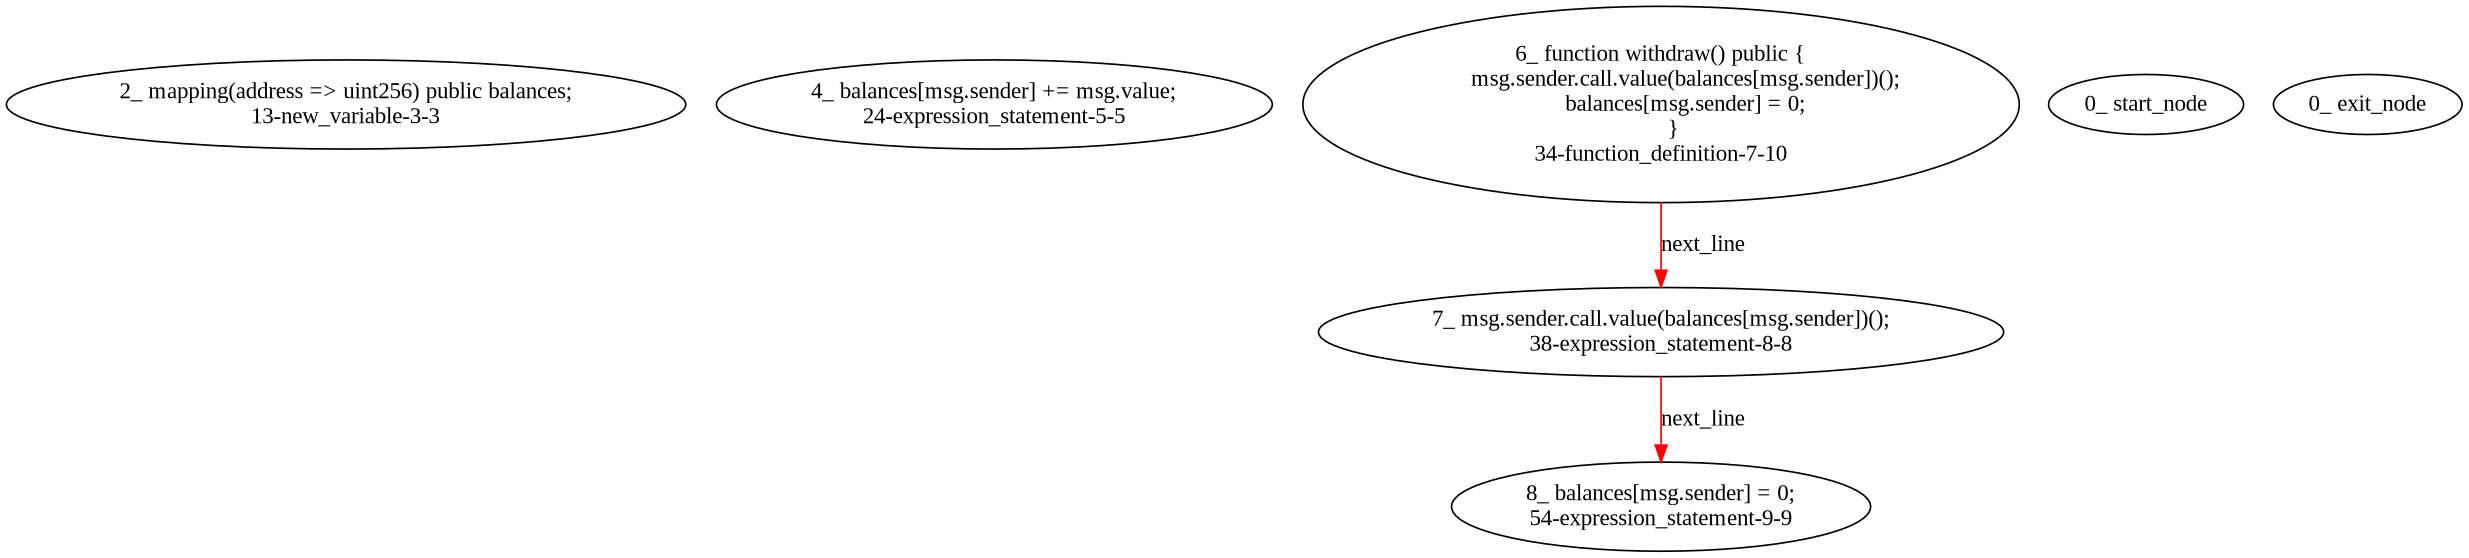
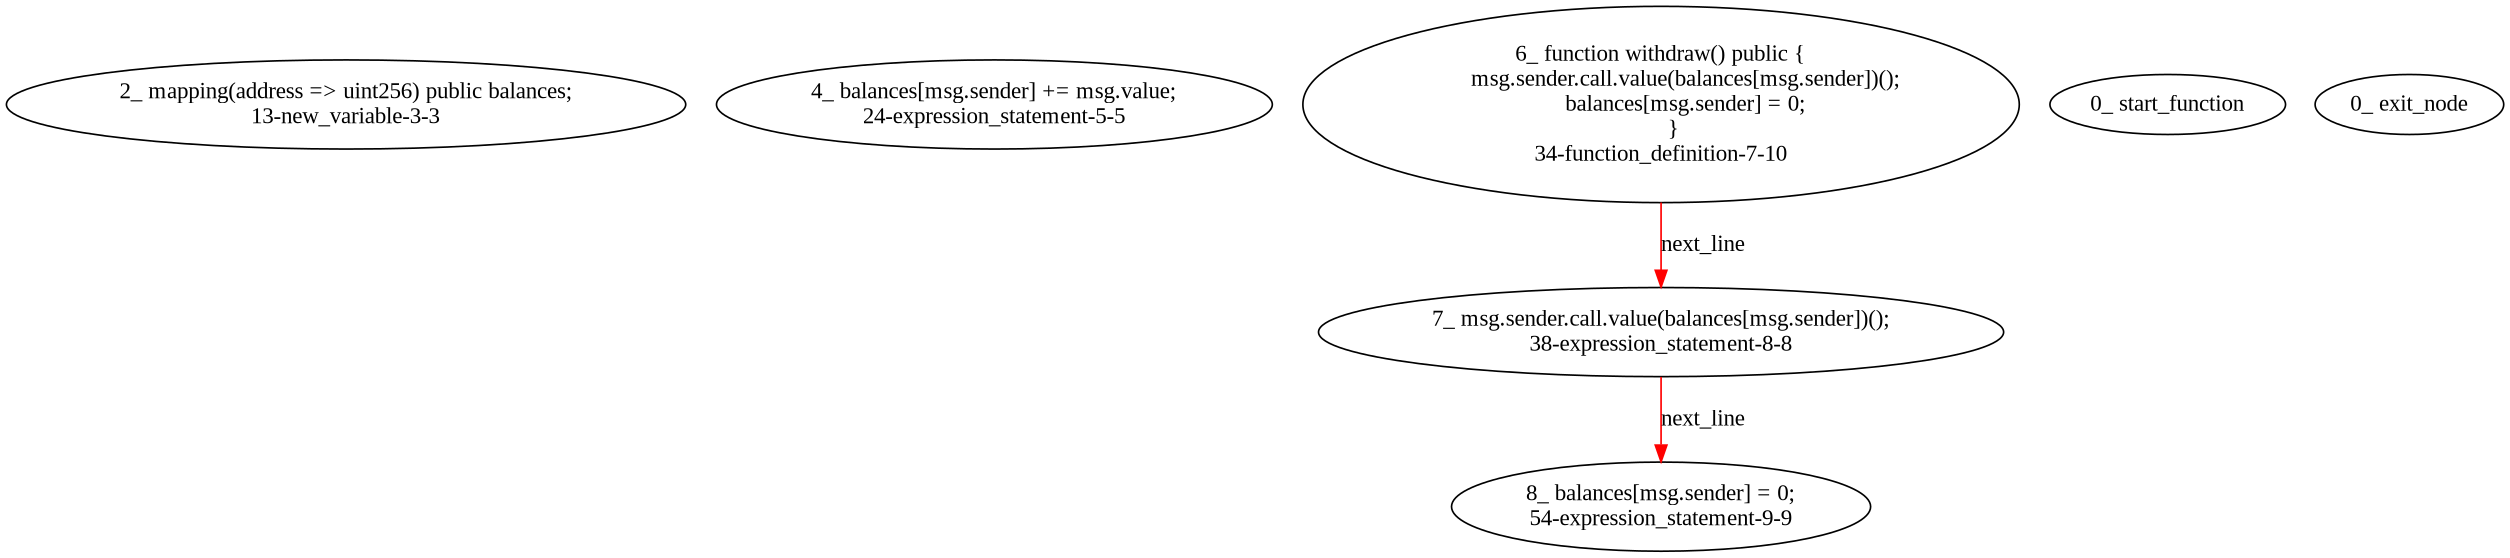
node "0_ start_node": label "0_ start_node" -> "0_ start_function"
